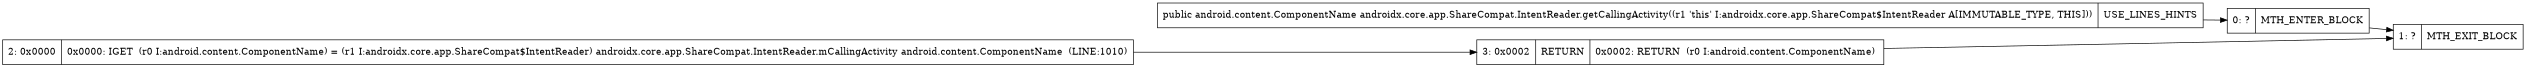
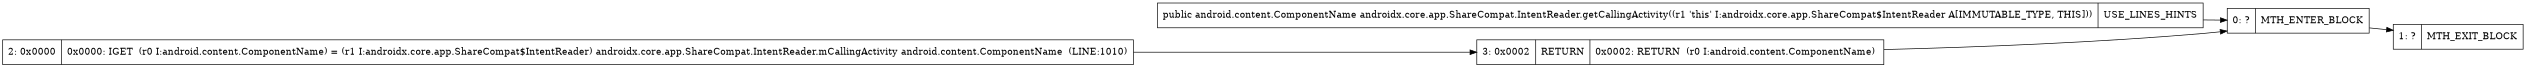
edge "3: 0x0002" -> "1: ?": now "3: 0x0002" -> "0: ?"
